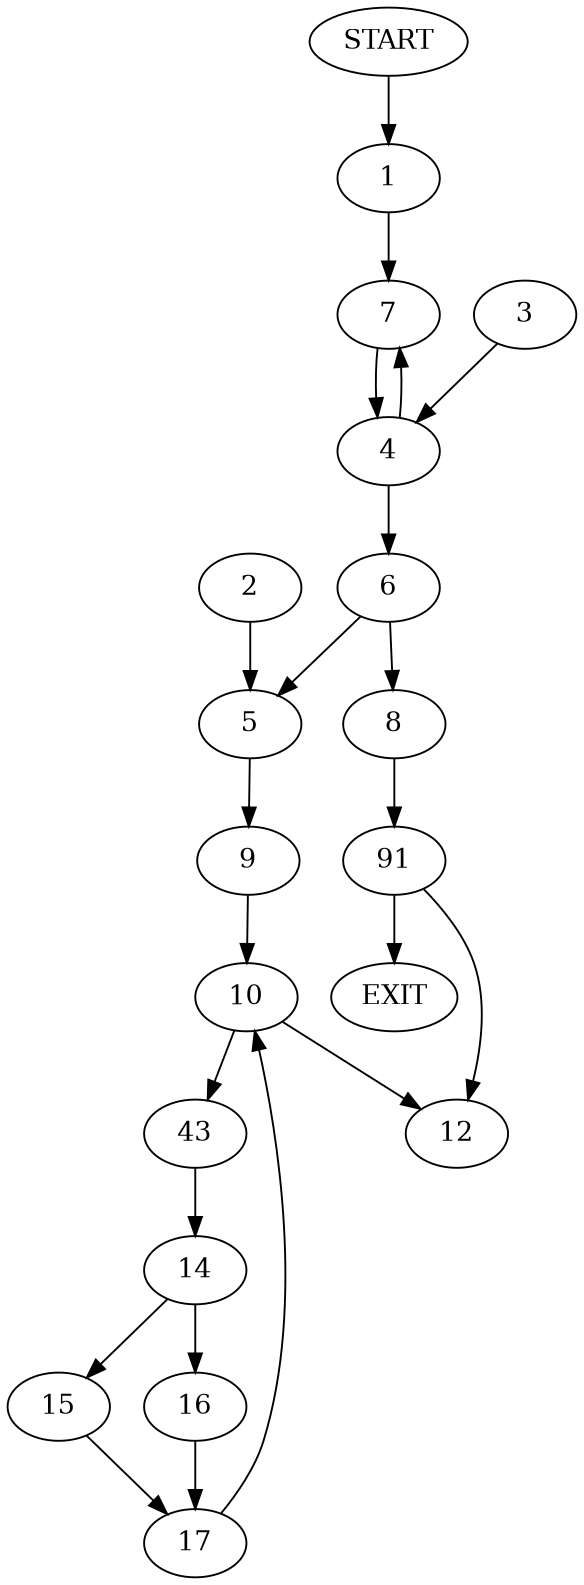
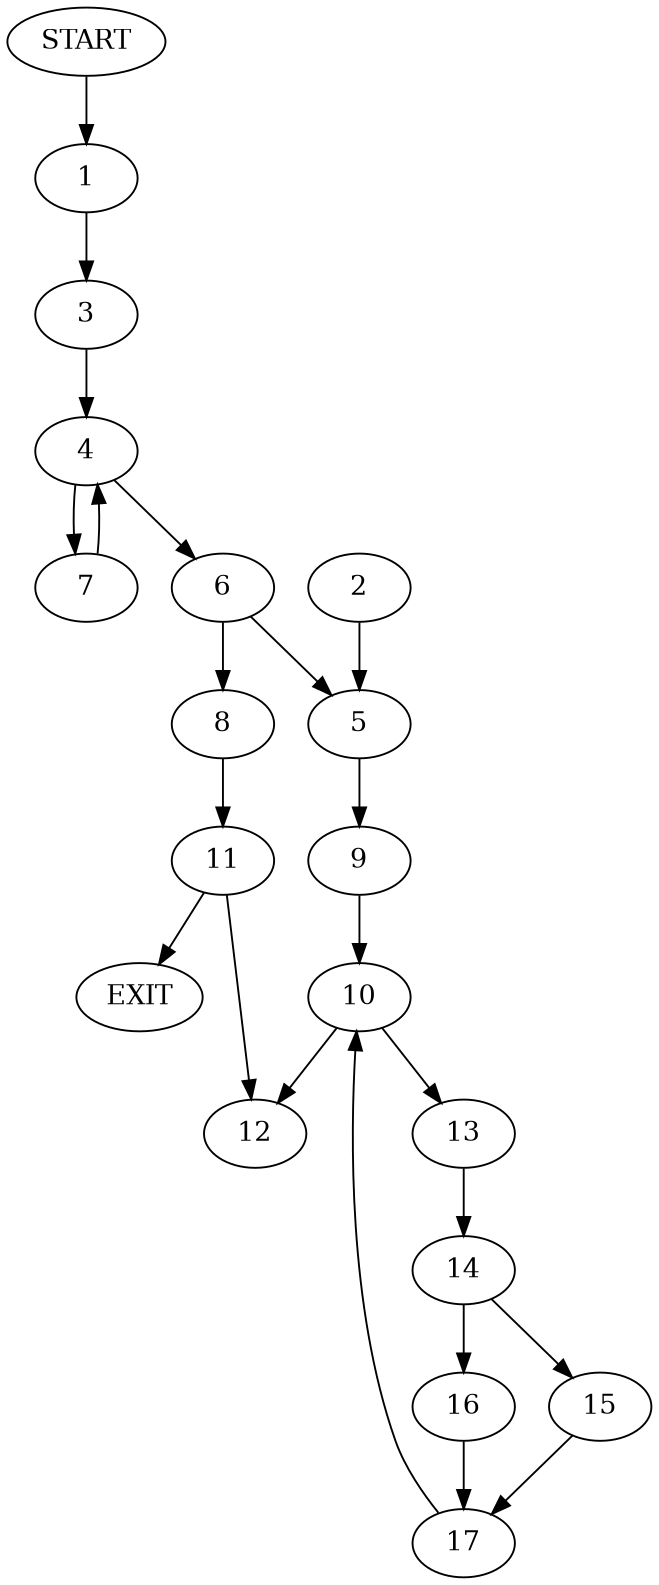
edge "1" -> "7": now "1" -> "3"
node "91": label "91" -> "11"
node "43": label "43" -> "13"
